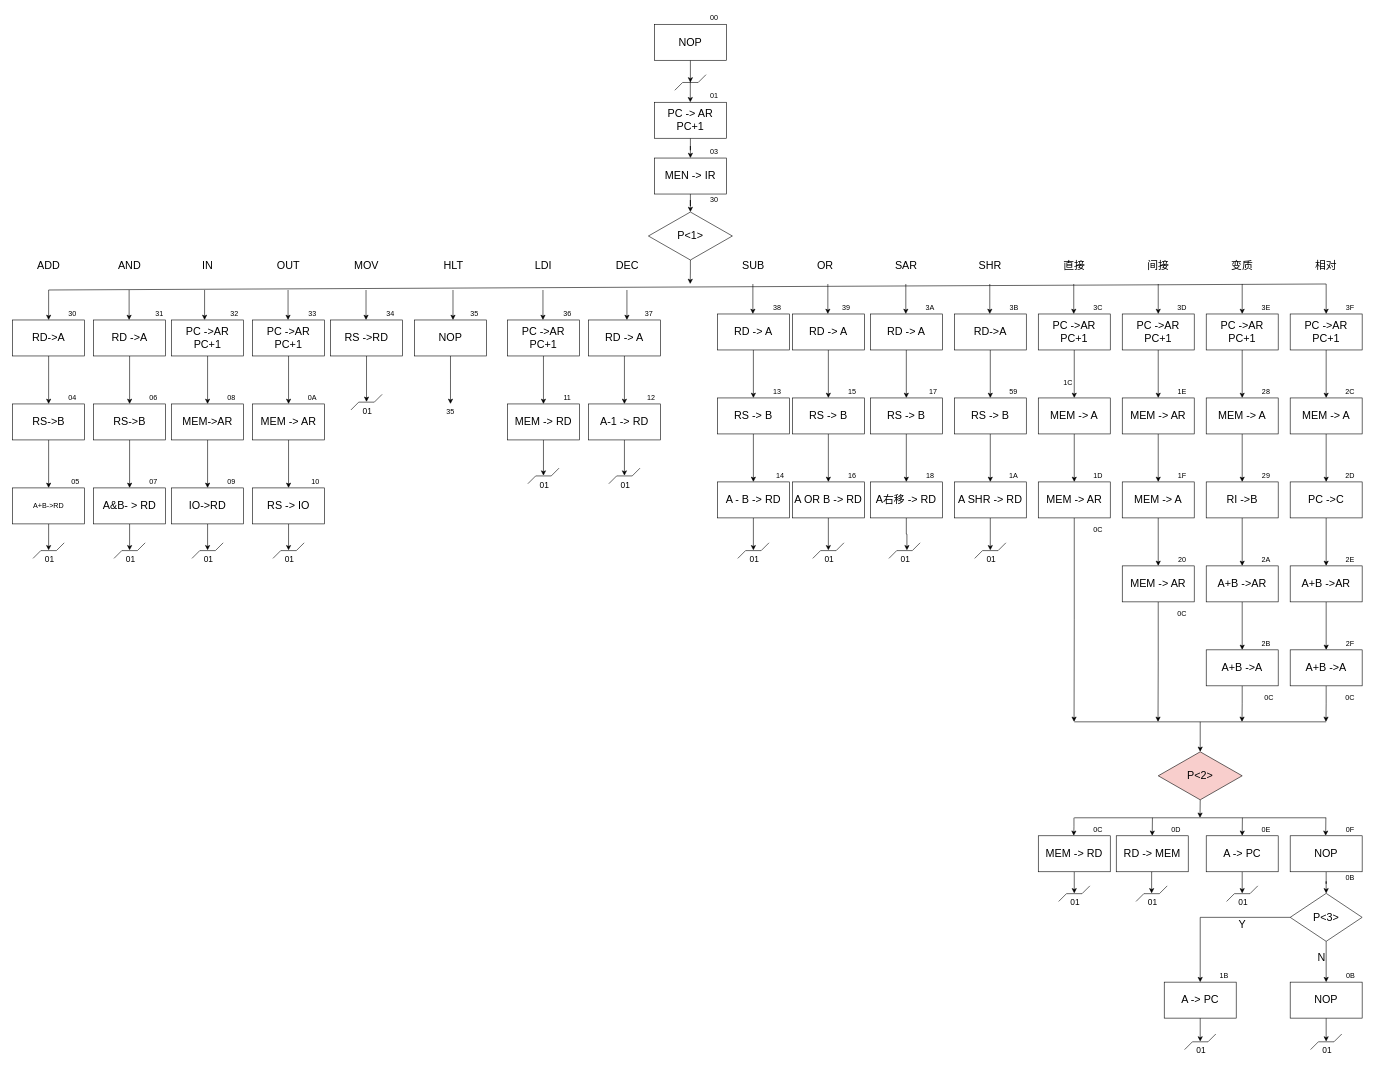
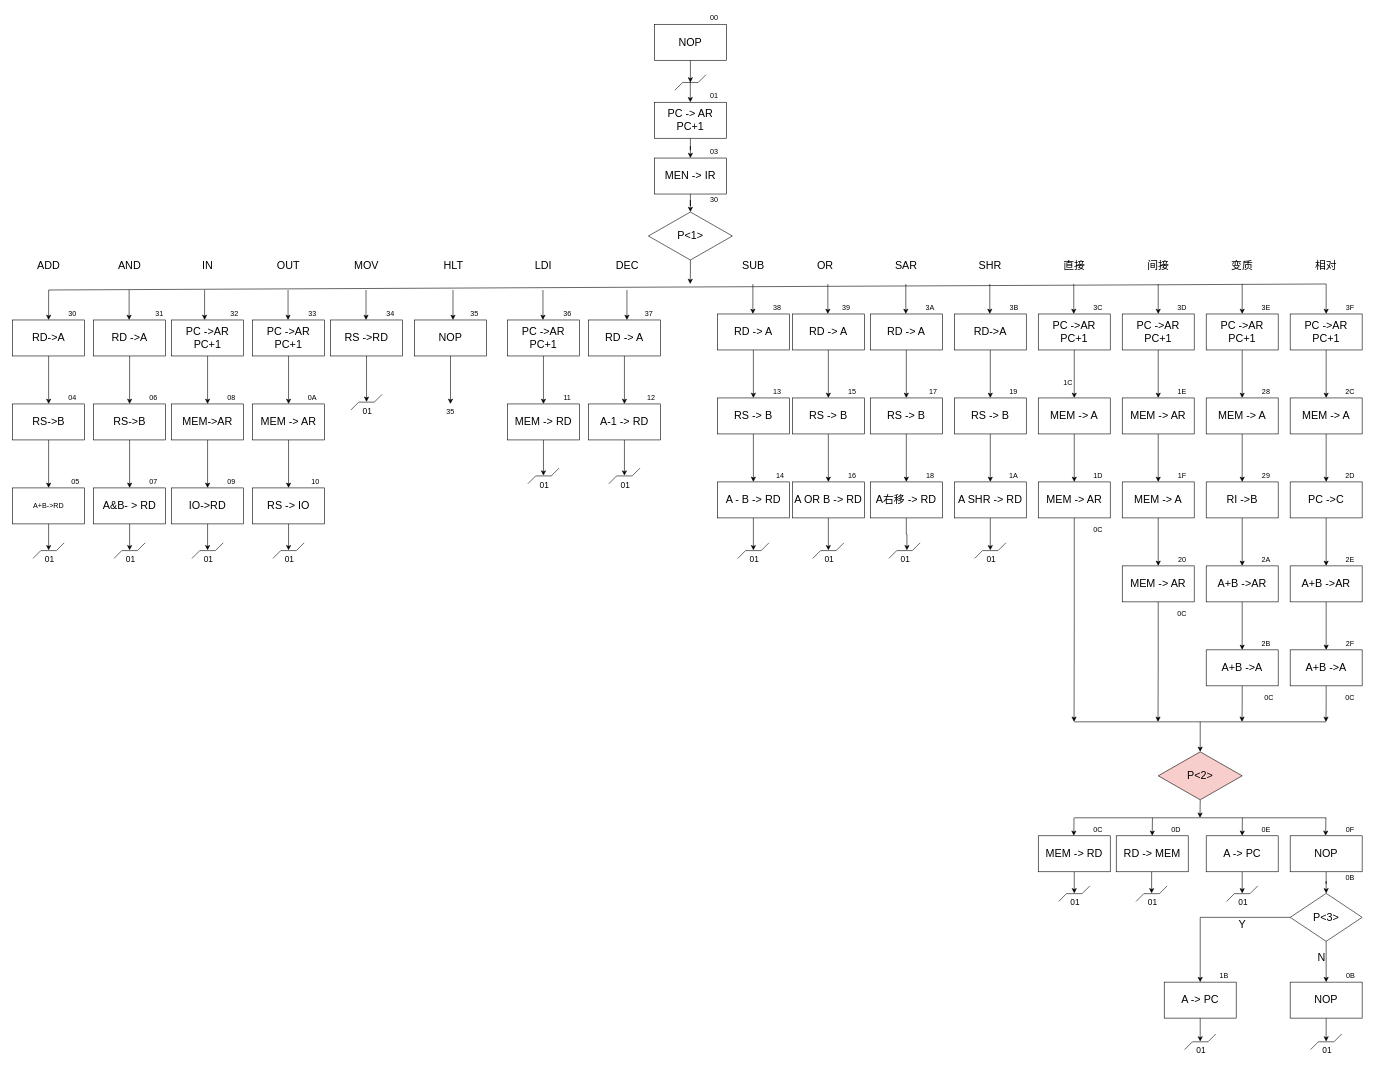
node "59": label "59" -> "19"
